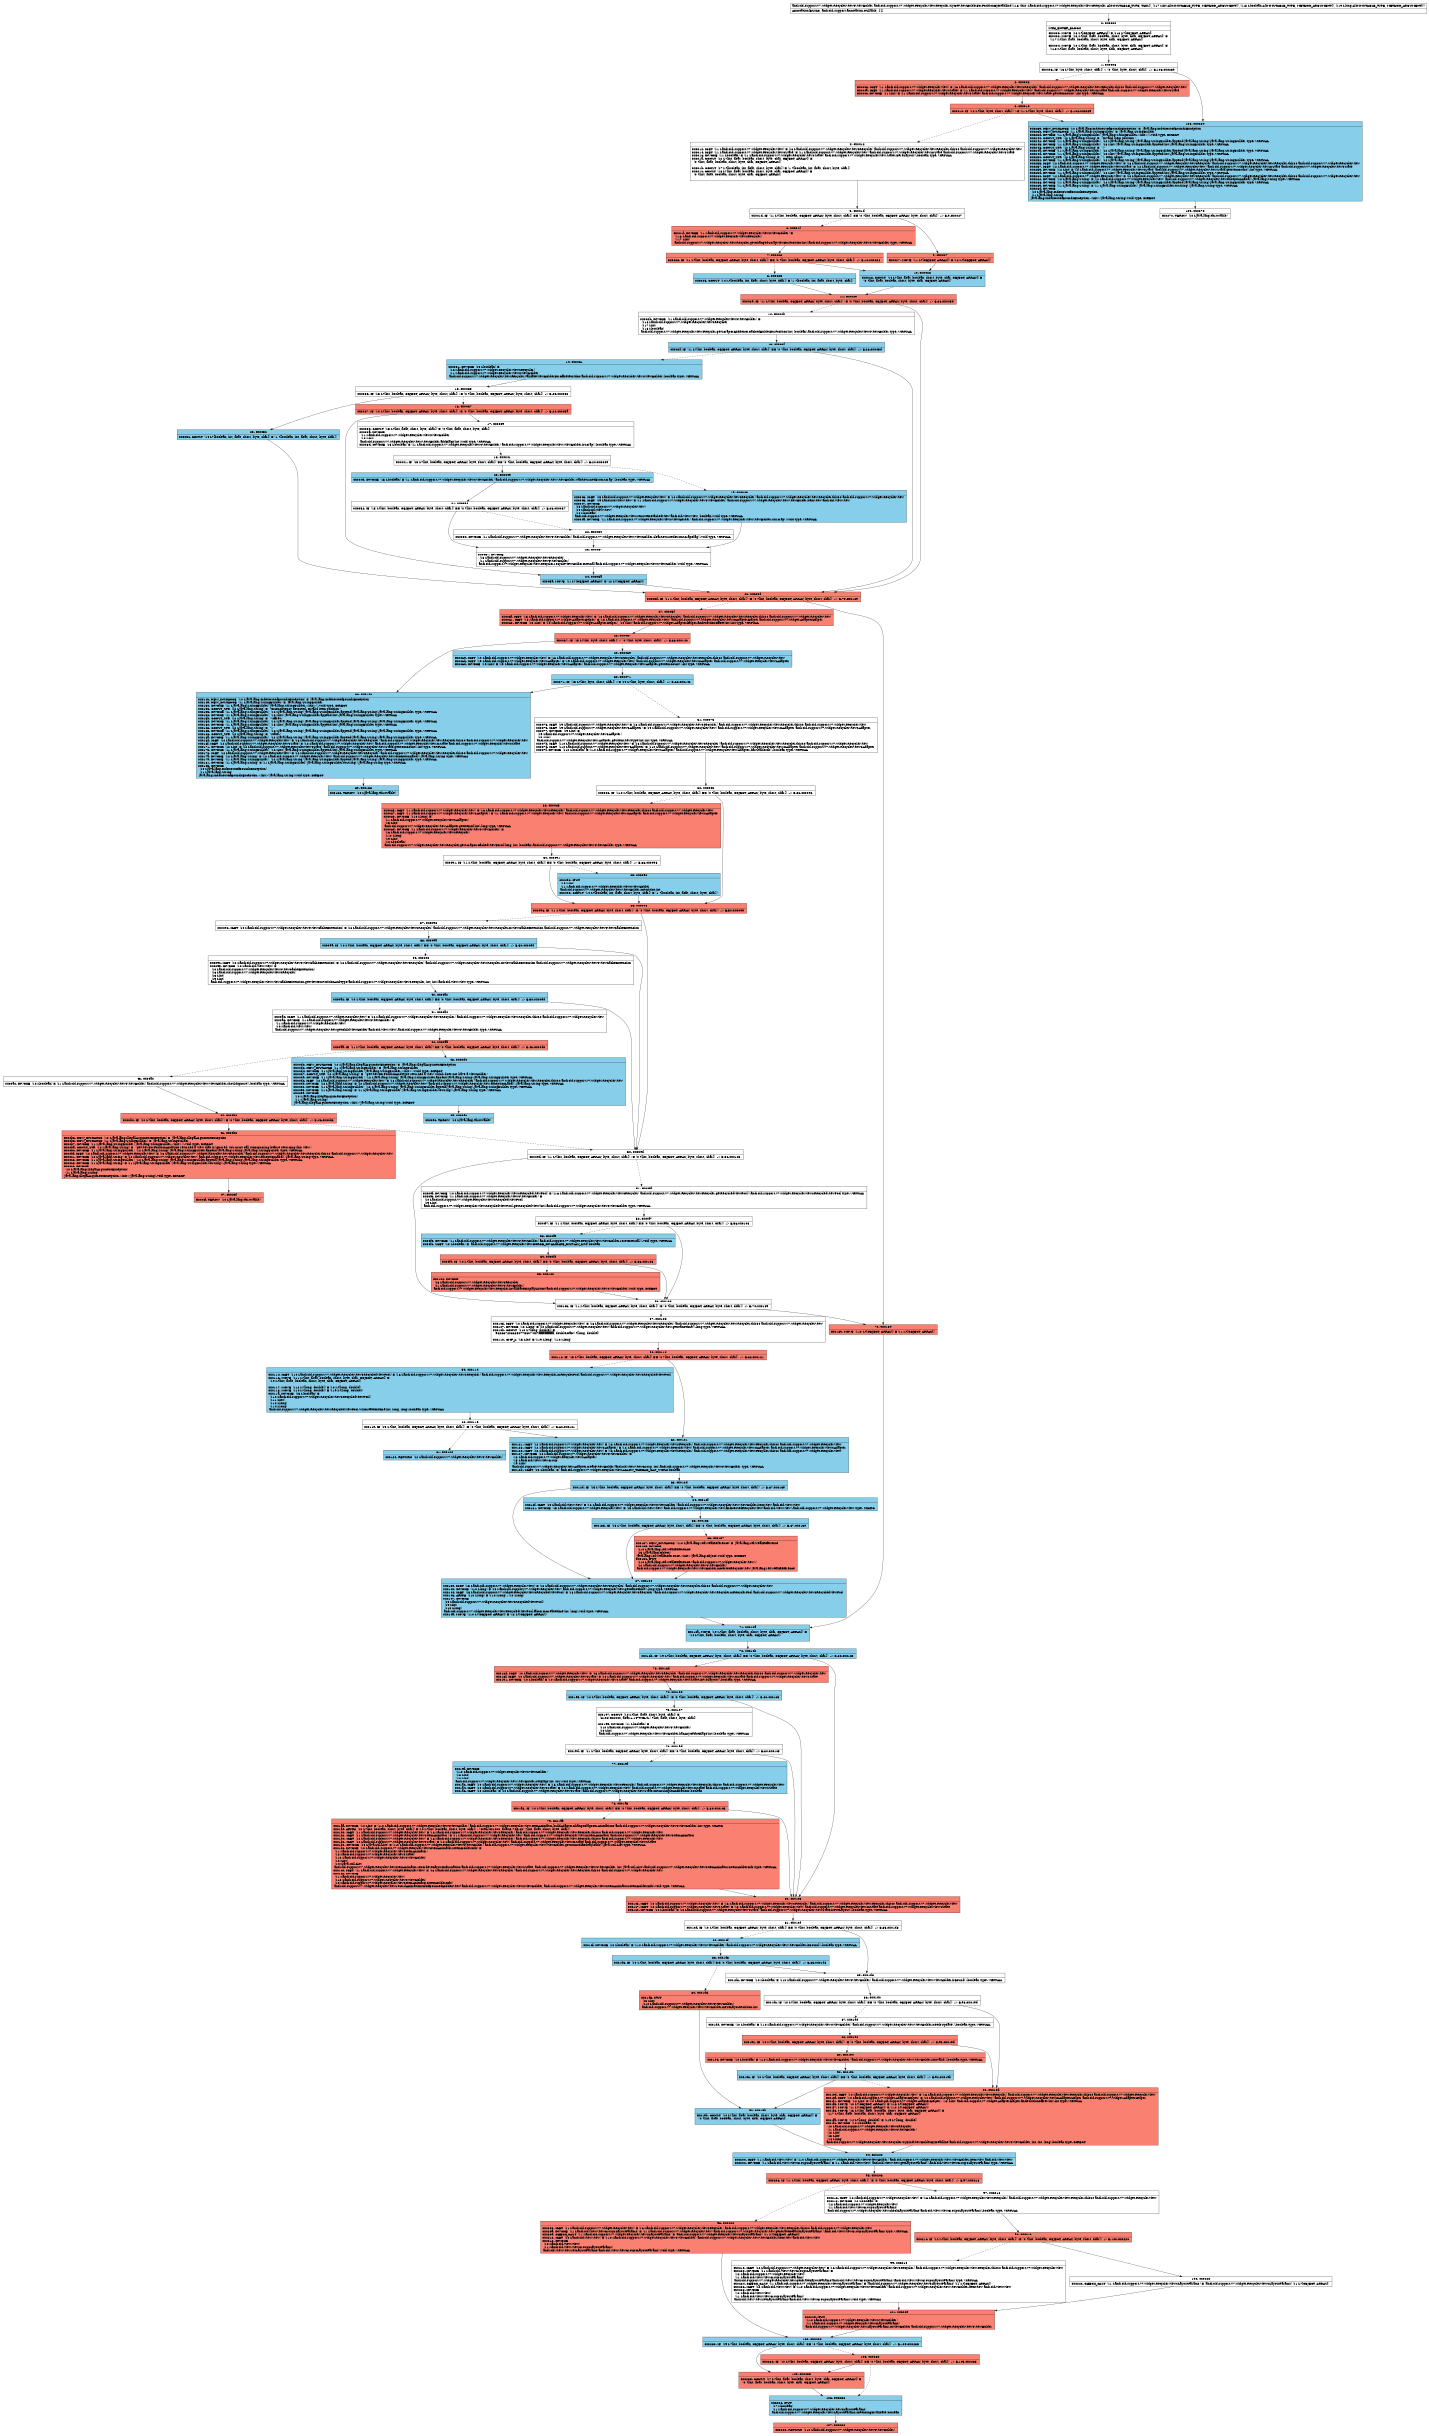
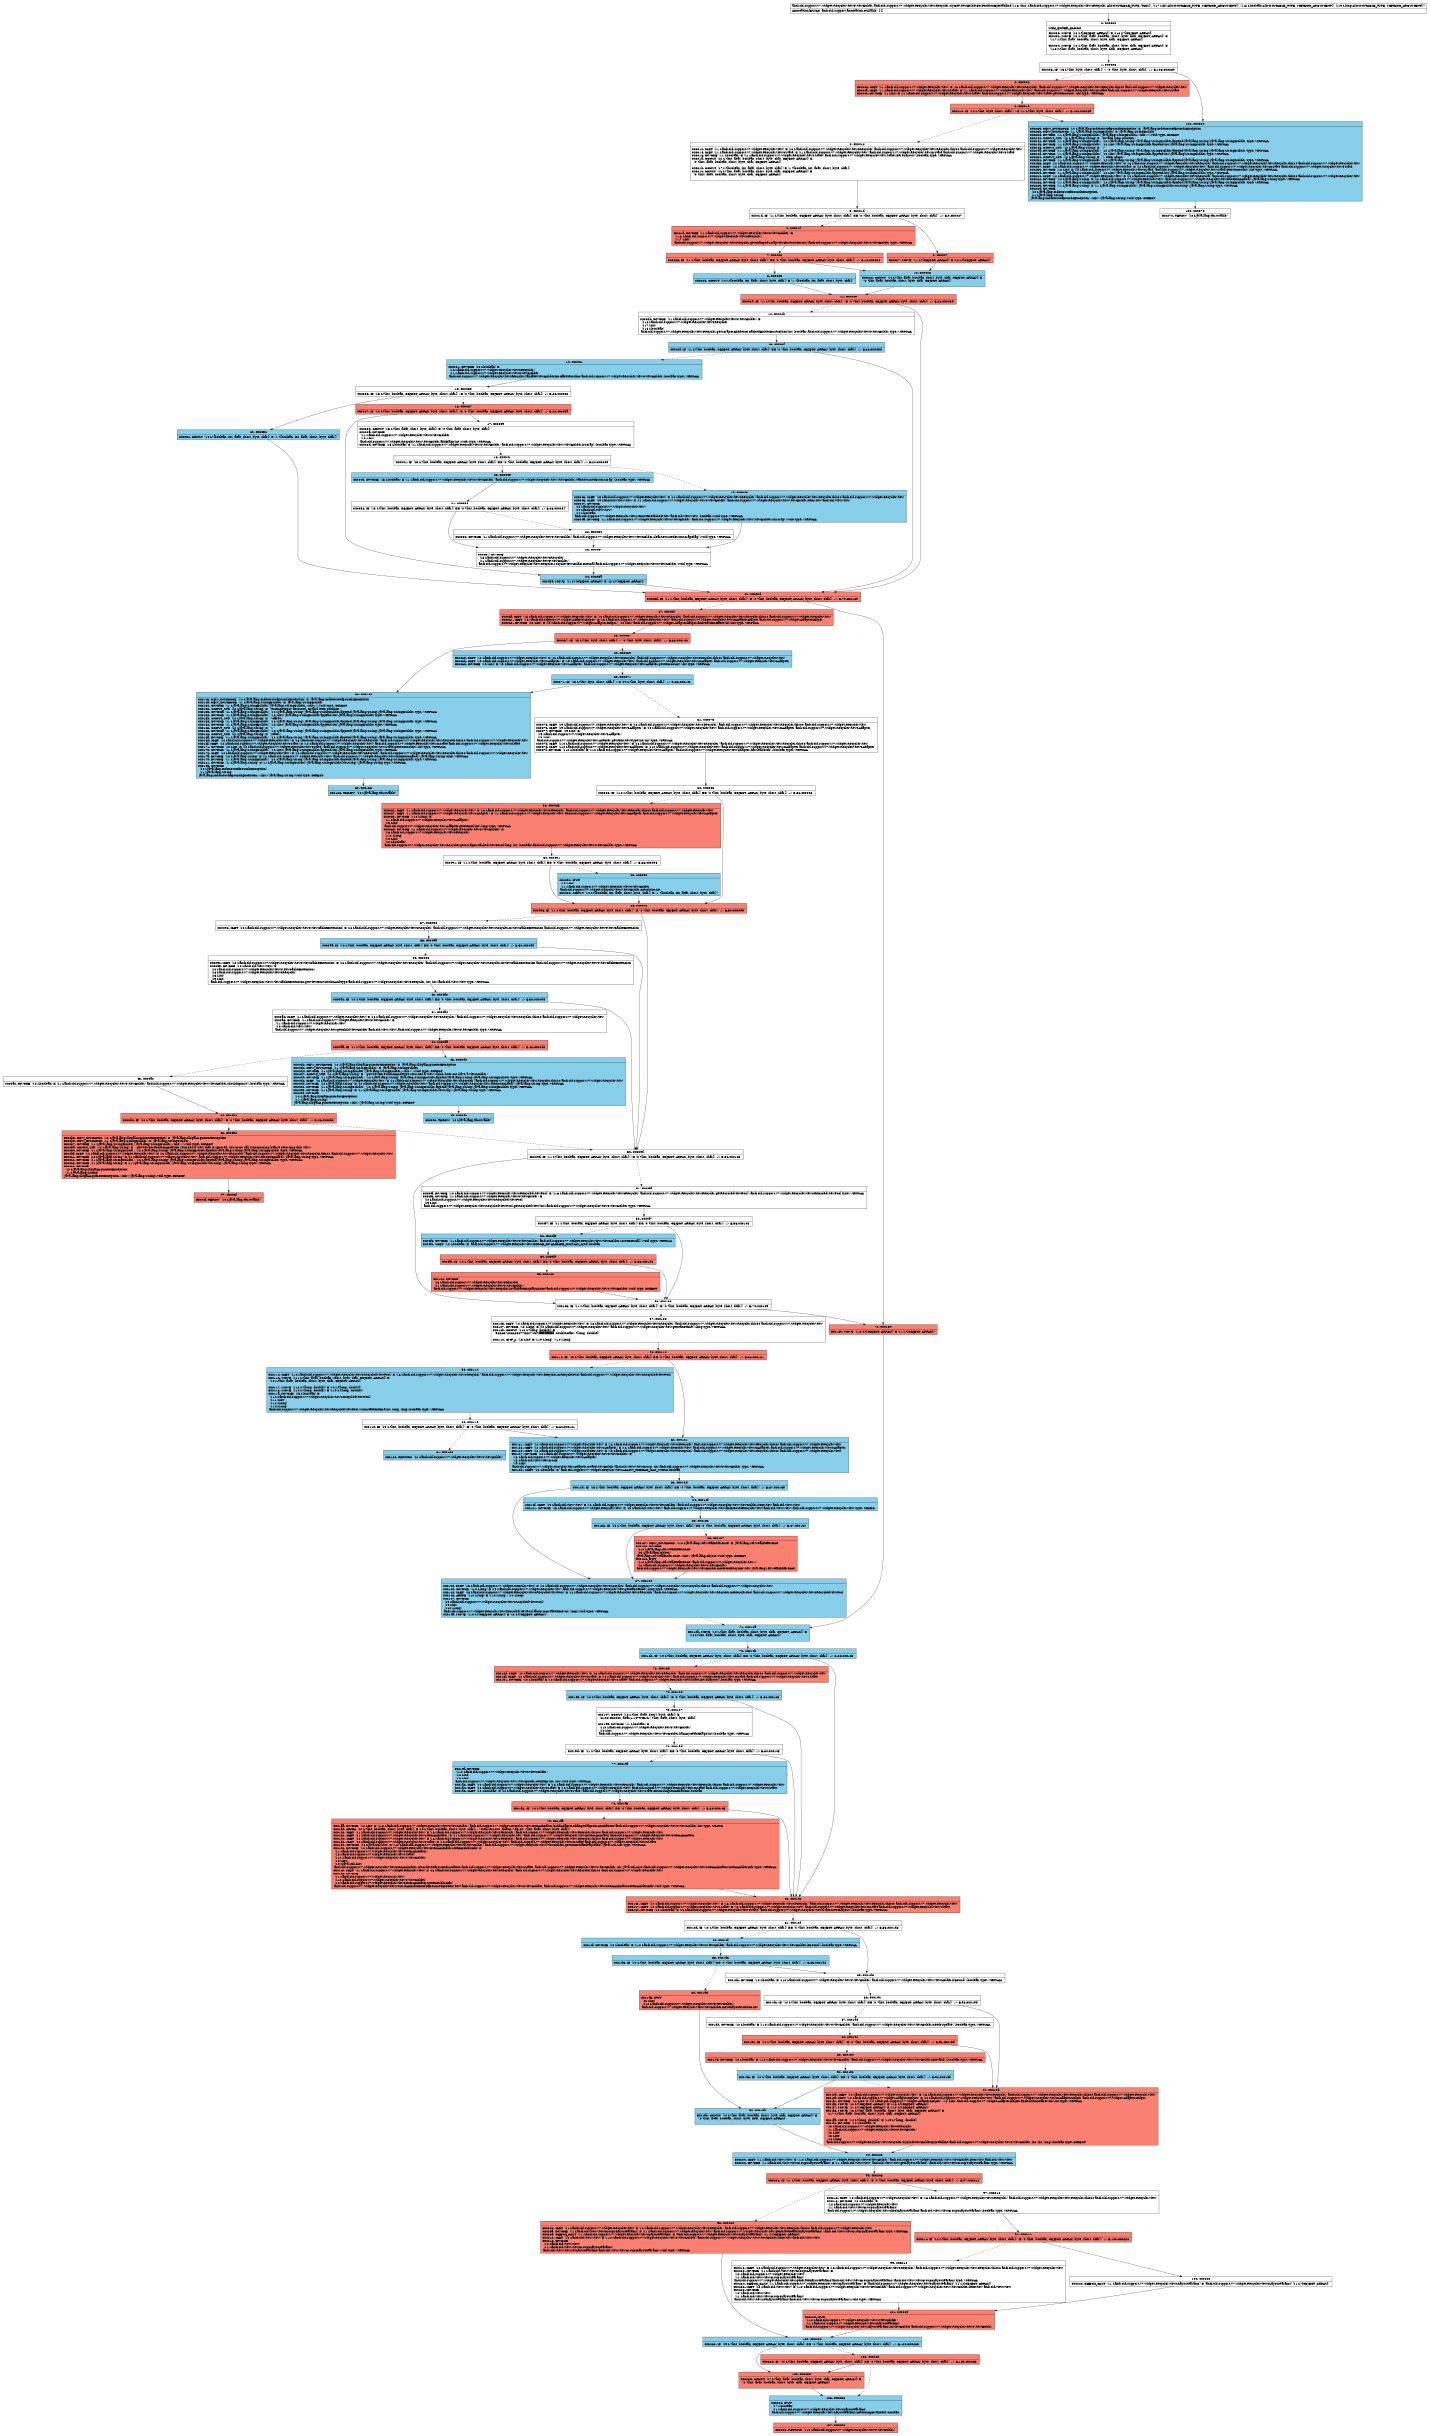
edge "67: 0x013e" -> "71: 0x018a": style solid -> dashed
edge "72: 0x018b" -> "73: 0x018d": style solid -> dashed
